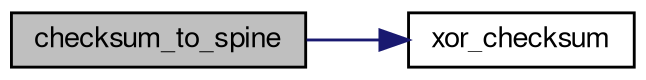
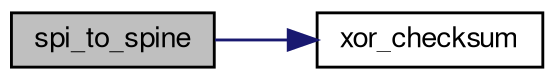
node "checksum_to_spine": label "checksum_to_spine" -> "spi_to_spine"
